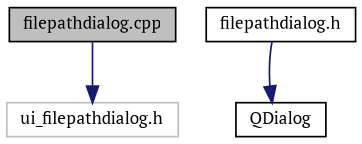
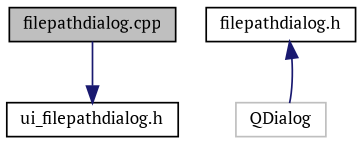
edge "filepathdialog.h" -> "QDialog": reversed
node "ui_filepathdialog.h": color grey75 -> black
node "QDialog": color black -> grey75
